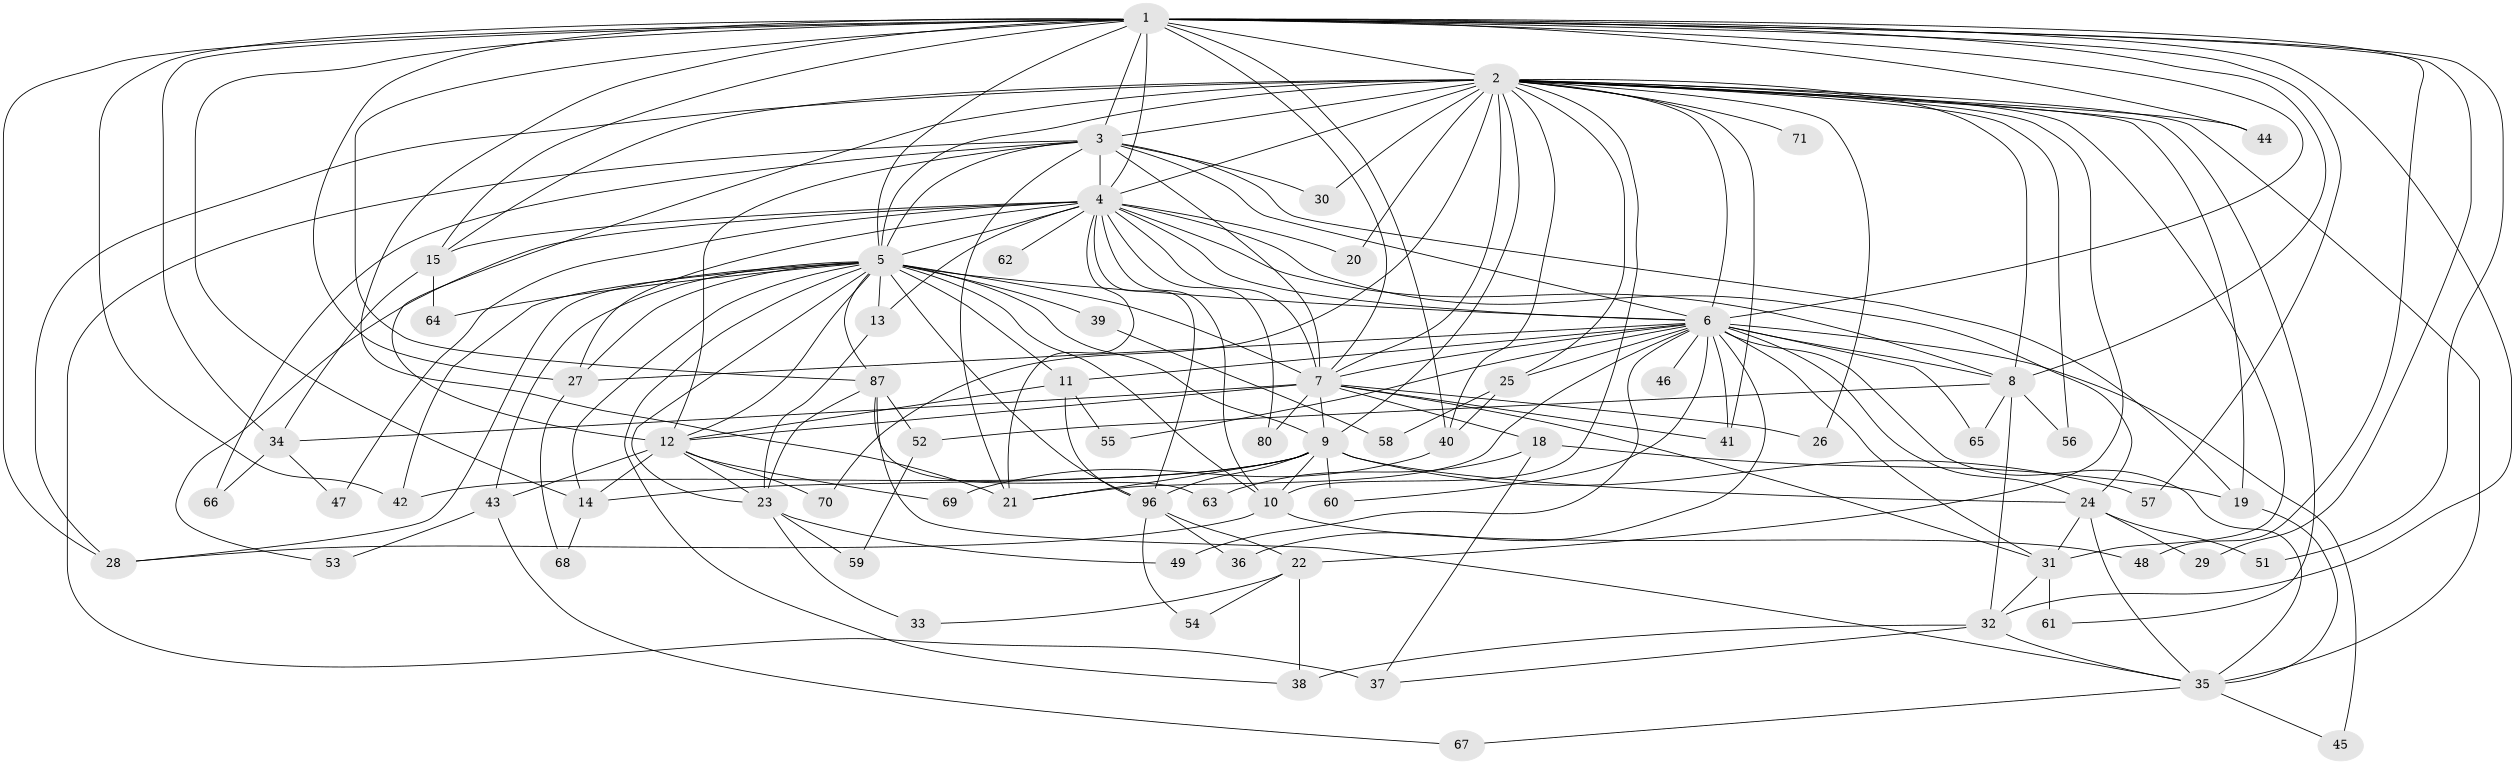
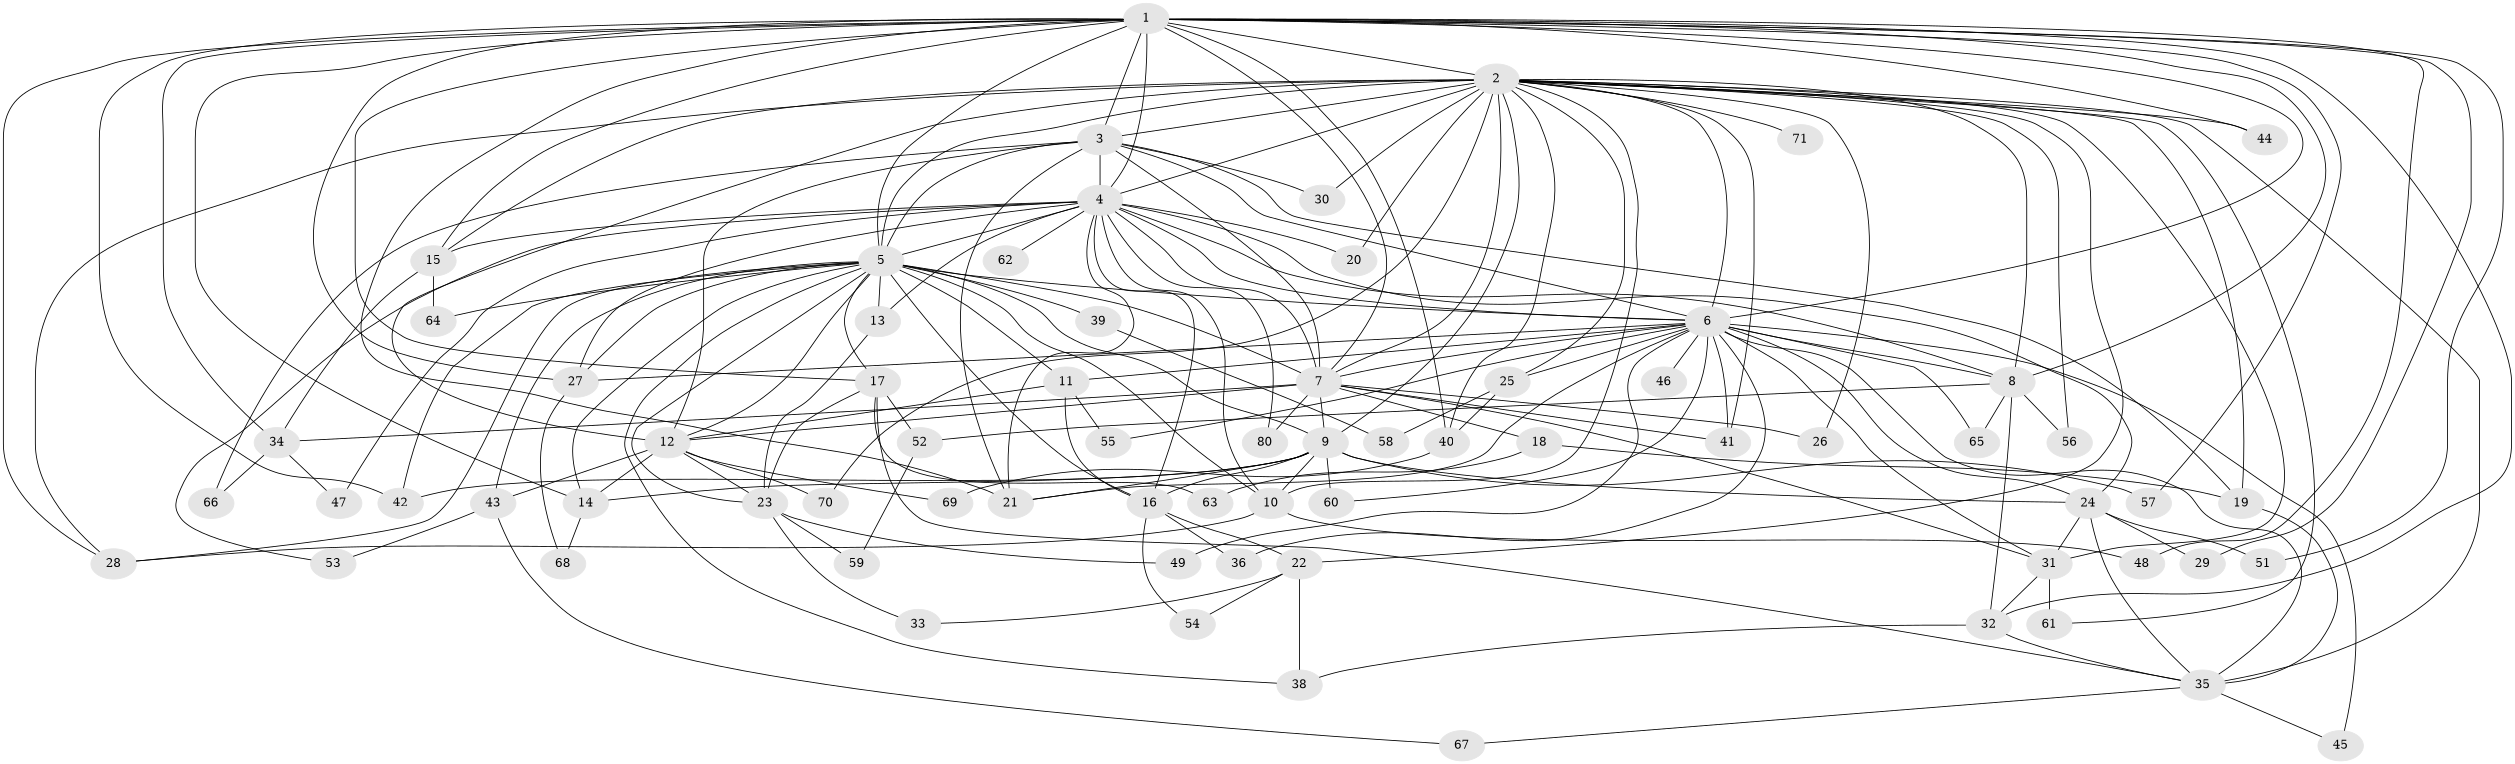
node "87": label "87" -> "17"
node "96": label "96" -> "16"
node "37": removed
